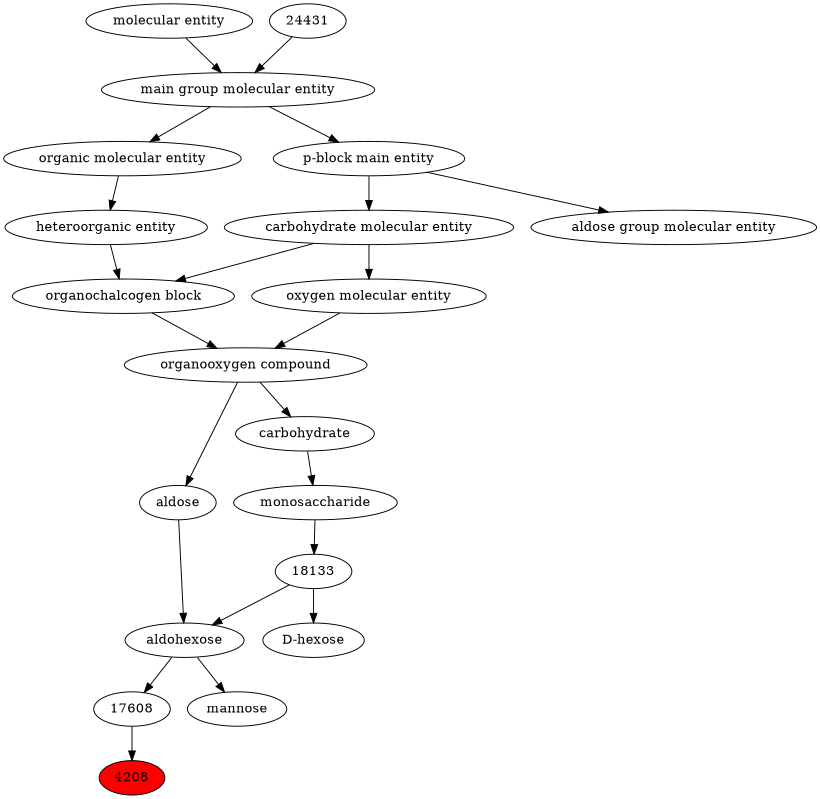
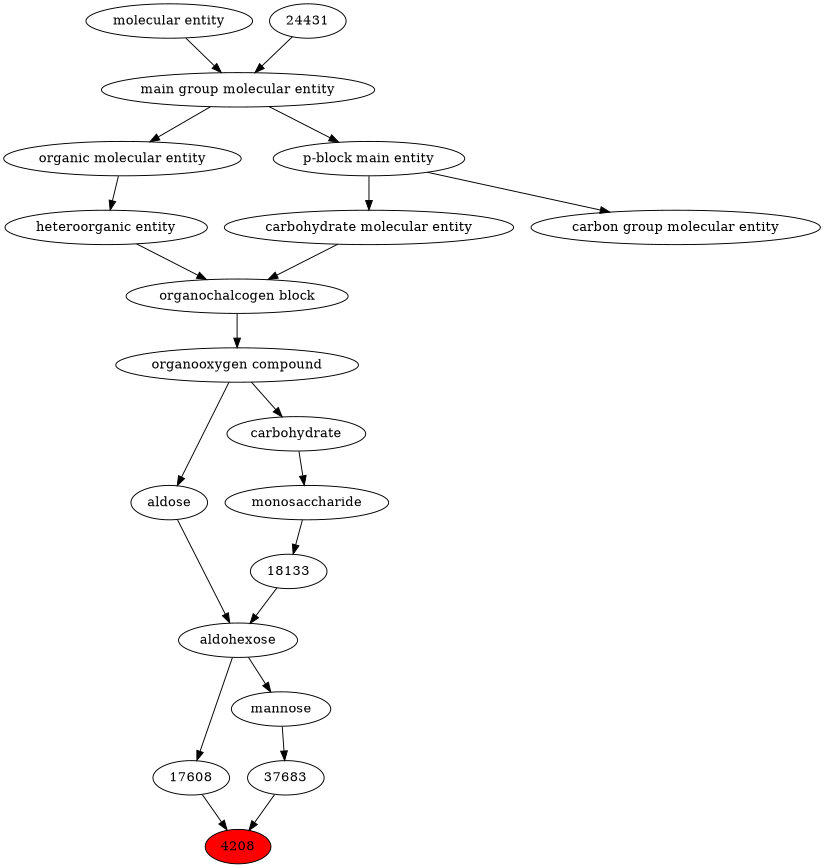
node "aldose group molecular entity": label "aldose group molecular entity" -> "carbon group molecular entity"
node "oxygen molecular entity": removed
node "D-hexose": removed
node "37683": added
